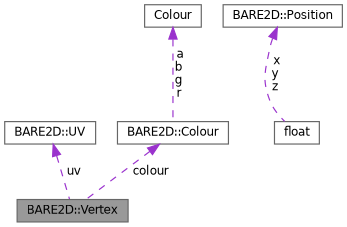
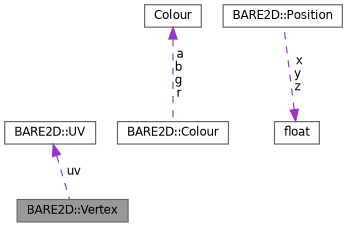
edge "float" -> "BARE2D::Position": reversed
edge "BARE2D::Vertex" -> "BARE2D::Colour": removed, label "colour"
